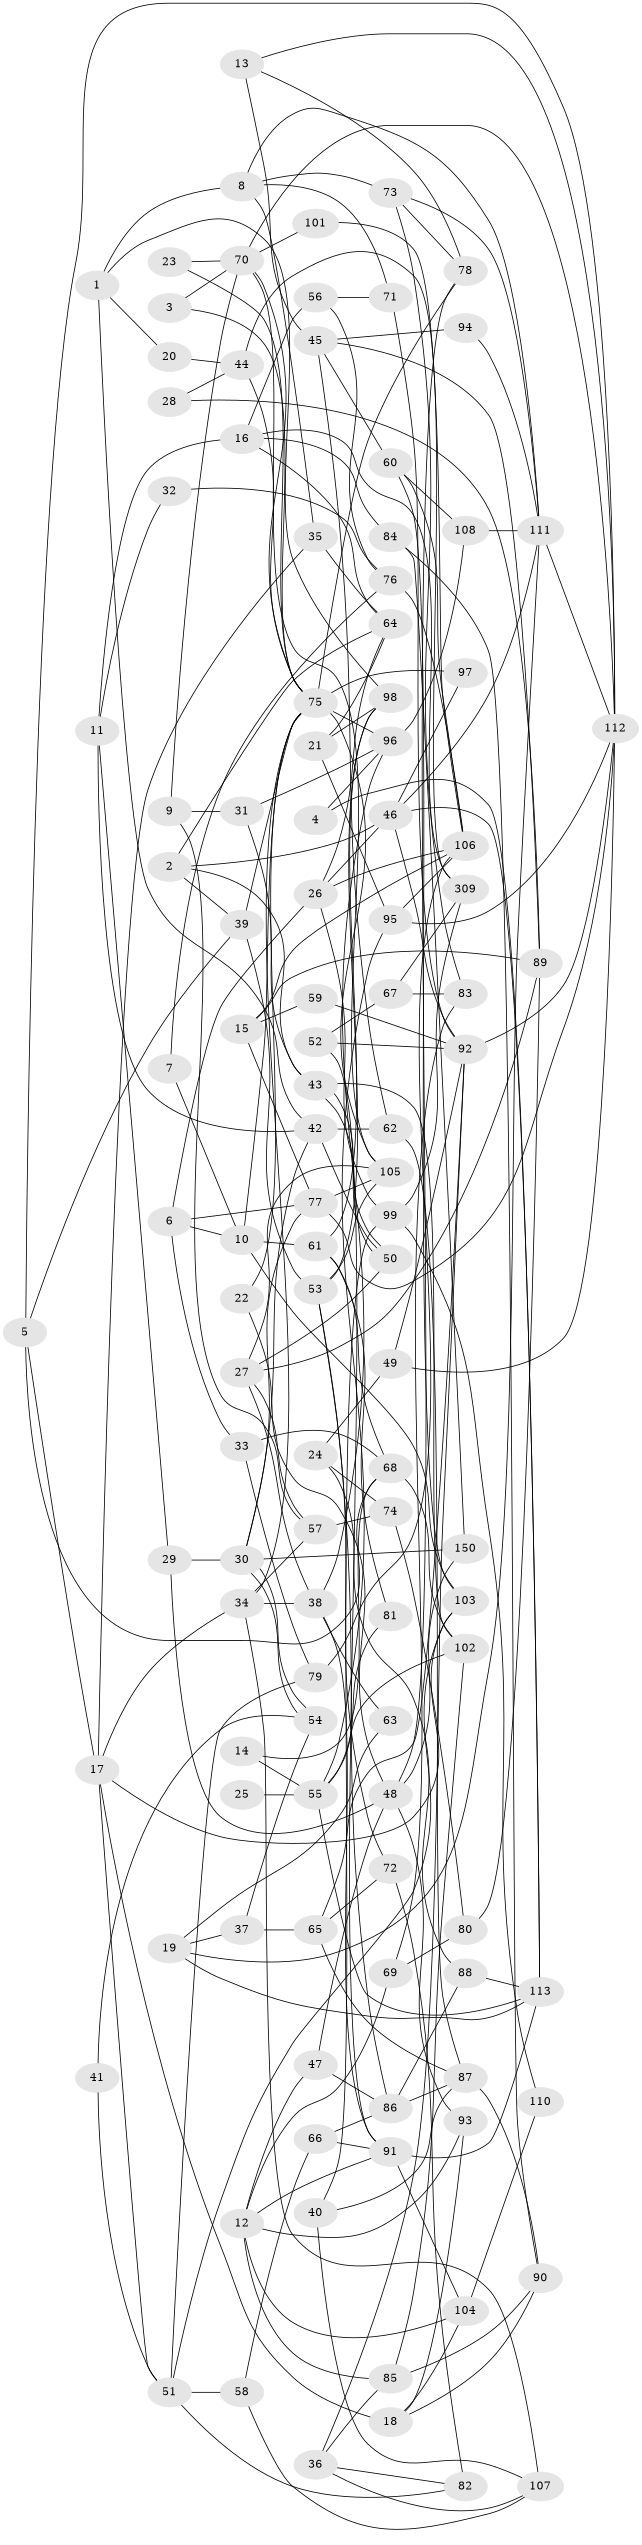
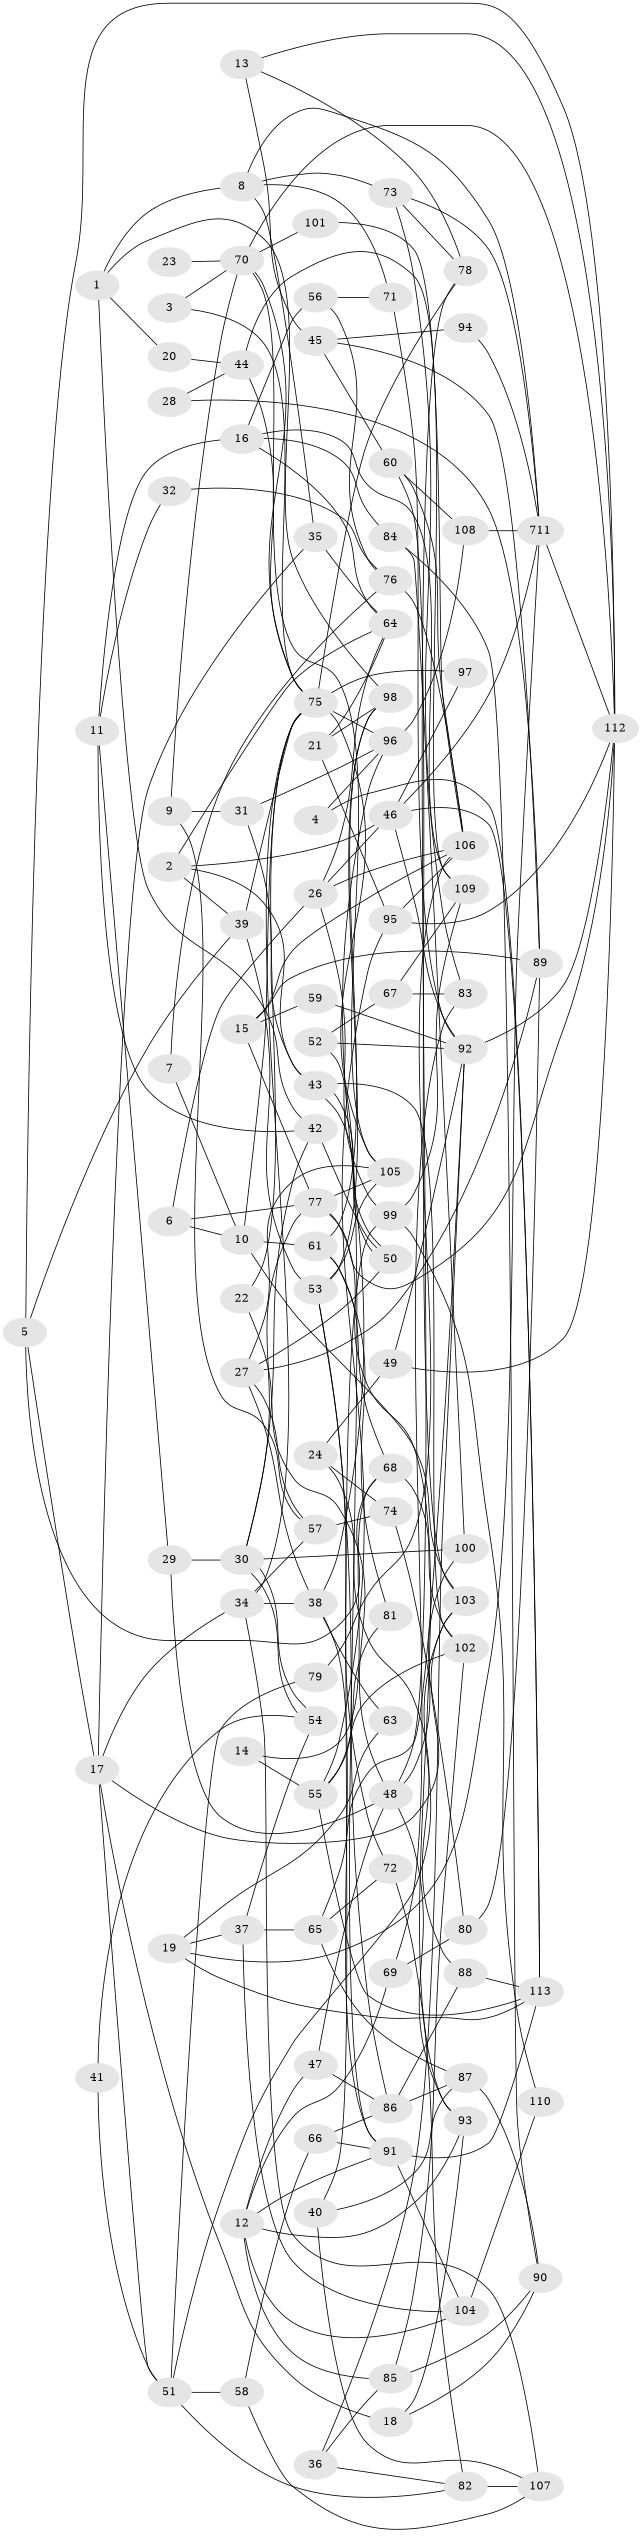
edge "23" -- "75": removed
node "111": label "111" -> "711"
node "309": label "309" -> "109"
node "62": removed
node "33": removed
node "150": label "150" -> "100"
edge "77" -- "93": added
node "25": removed
edge "104" -- "18": now "104" -- "37"
edge "36" -- "107": now "82" -- "107"
